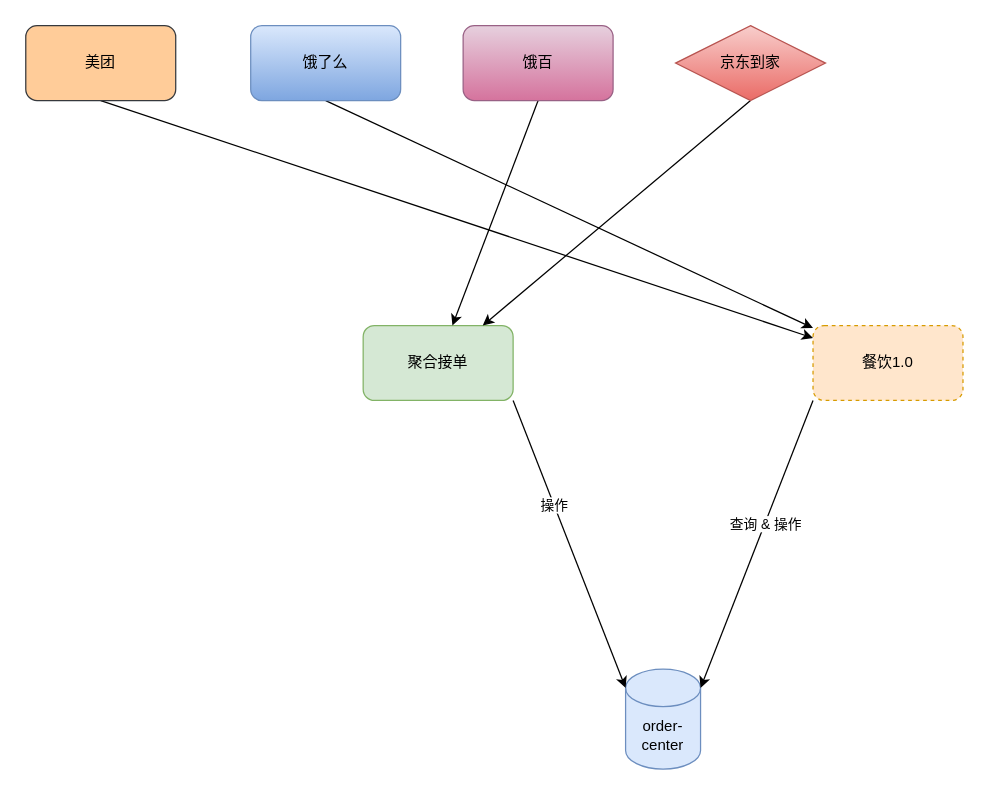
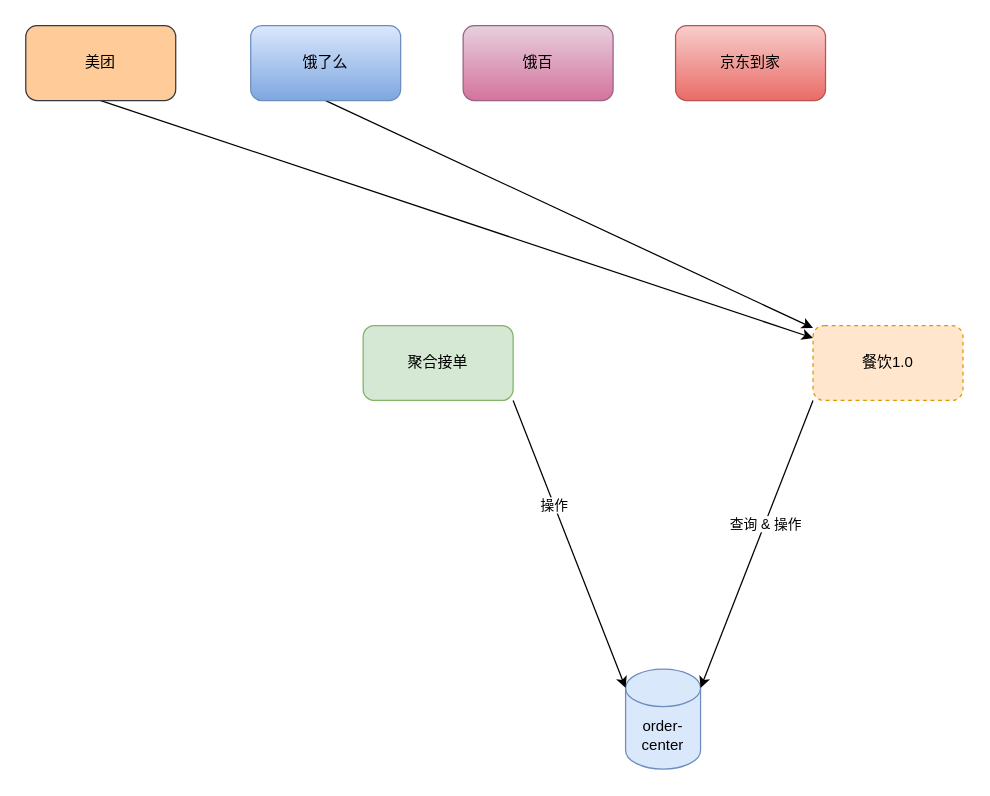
node "京东到家": shape diamond -> rounded rectangle
edge "饿百" -> "聚合接单": removed
edge "京东到家" -> "聚合接单": removed
